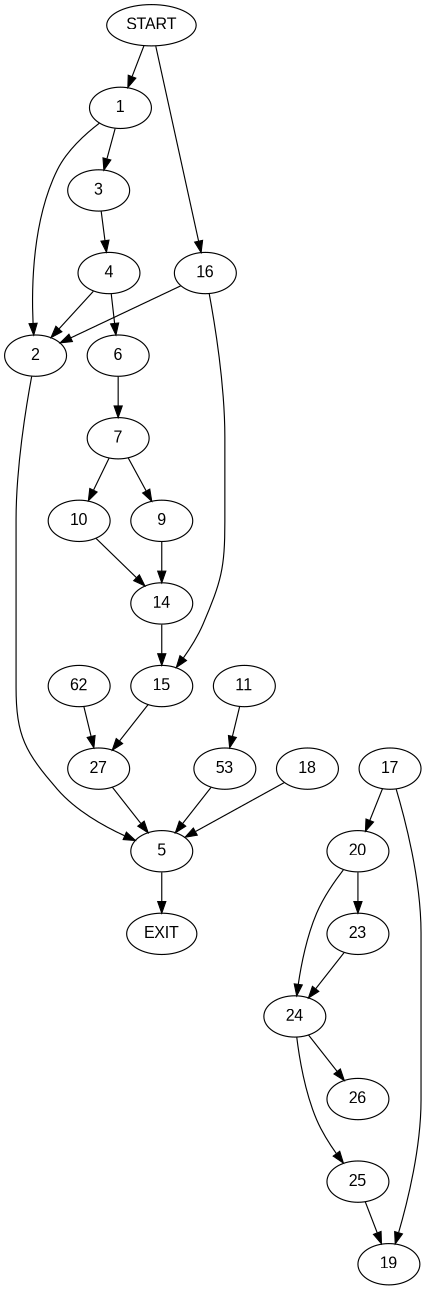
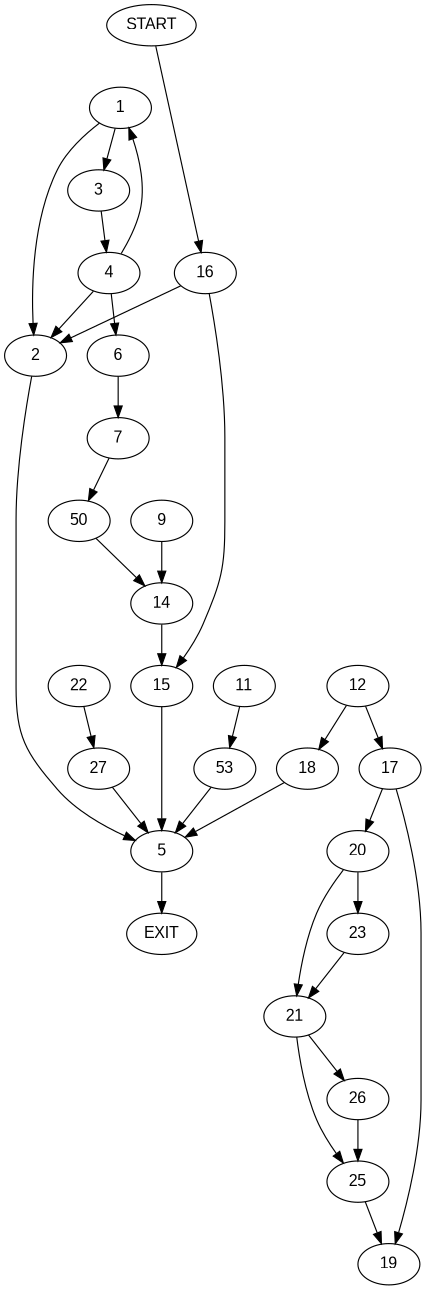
edge "START" -> "1": now "4" -> "1"
edge "7" -> "9": removed
node "10": label "10" -> "50"
node "62": label "62" -> "22"
node "12": added
edge "15" -> "27": now "15" -> "5"
node "24": label "24" -> "21"
edge "26" -> "25": added
